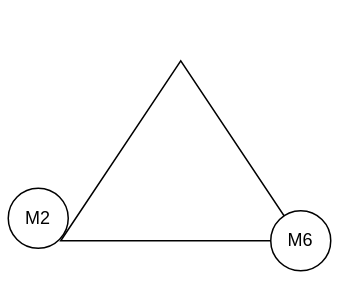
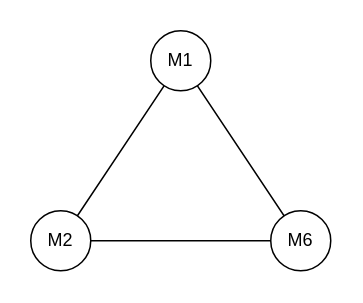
node "M1": added
node "M2": moved (38, 218) -> (61, 241)
